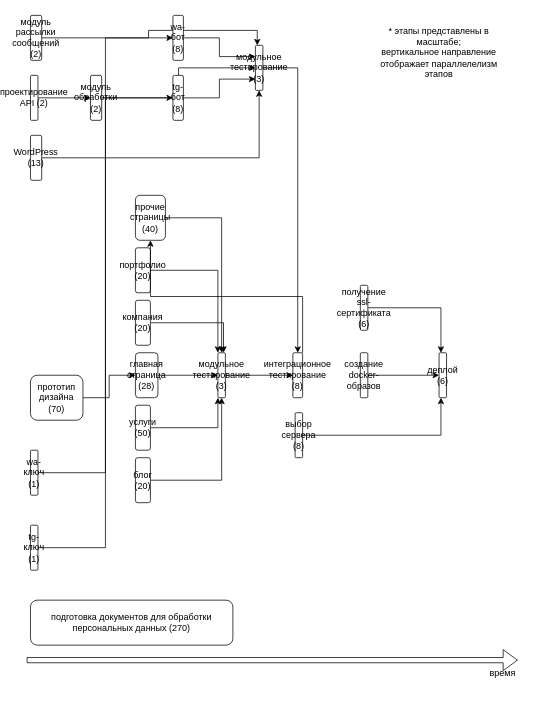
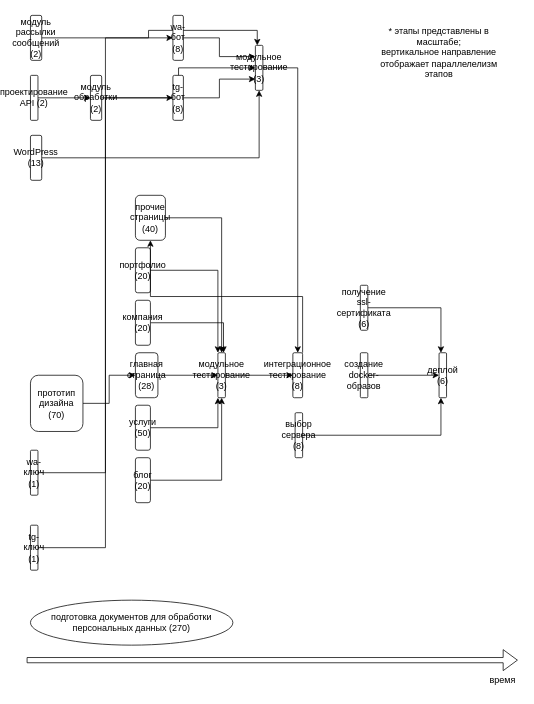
node "прототип дизайна (70)": size 53x45 -> 53x56
node "подготовка документов для обработки персональных данных (270)": shape rounded rectangle -> ellipse
node "время": moved (503, 673) -> (503, 681)
